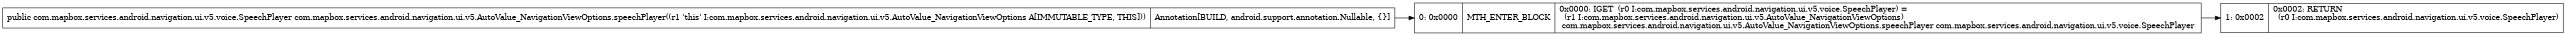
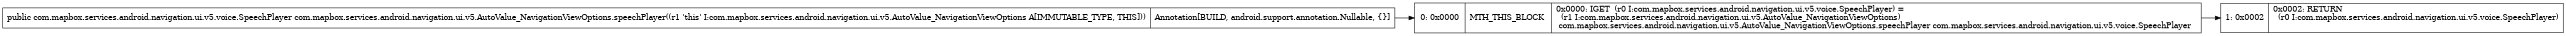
node "0: 0x0000": text "MTH_ENTER_BLOCK" -> "MTH_THIS_BLOCK"
